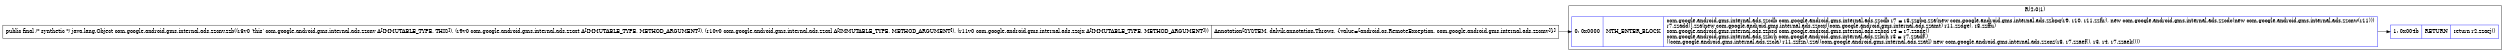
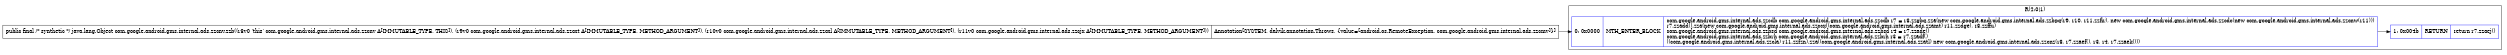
node "1: 0x004b": text "return r2.zzaej()" -> "return r7.zzaej()"
